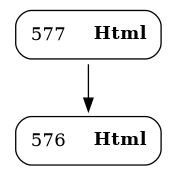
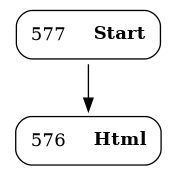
node "577": text "Html" -> "Start"
